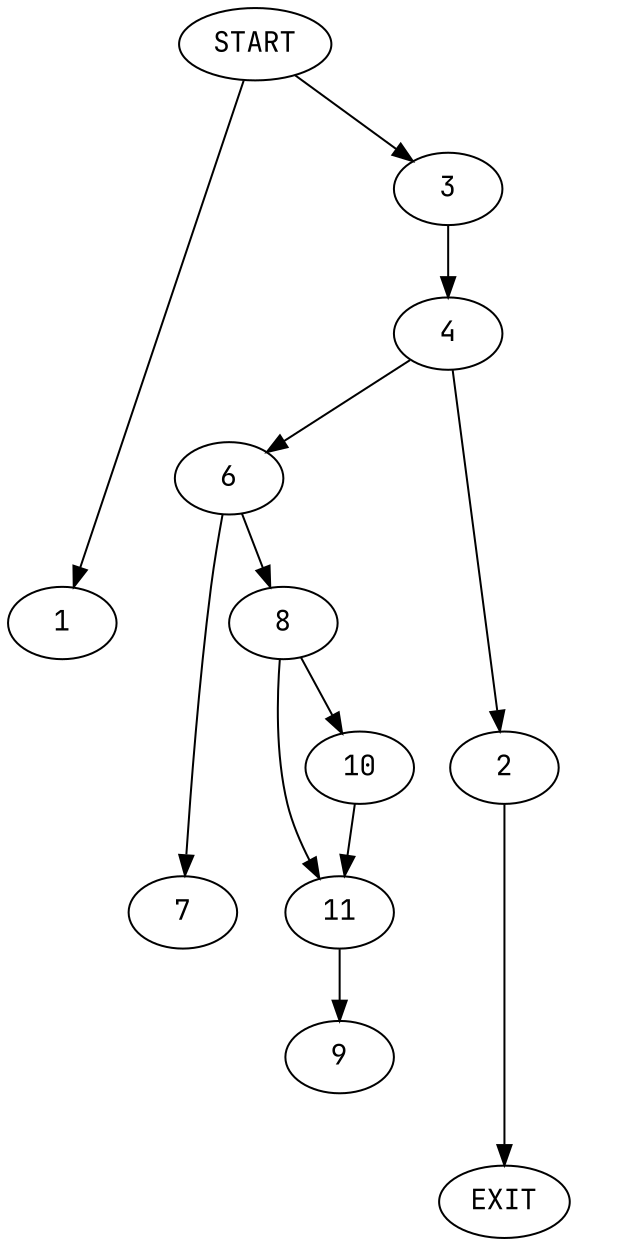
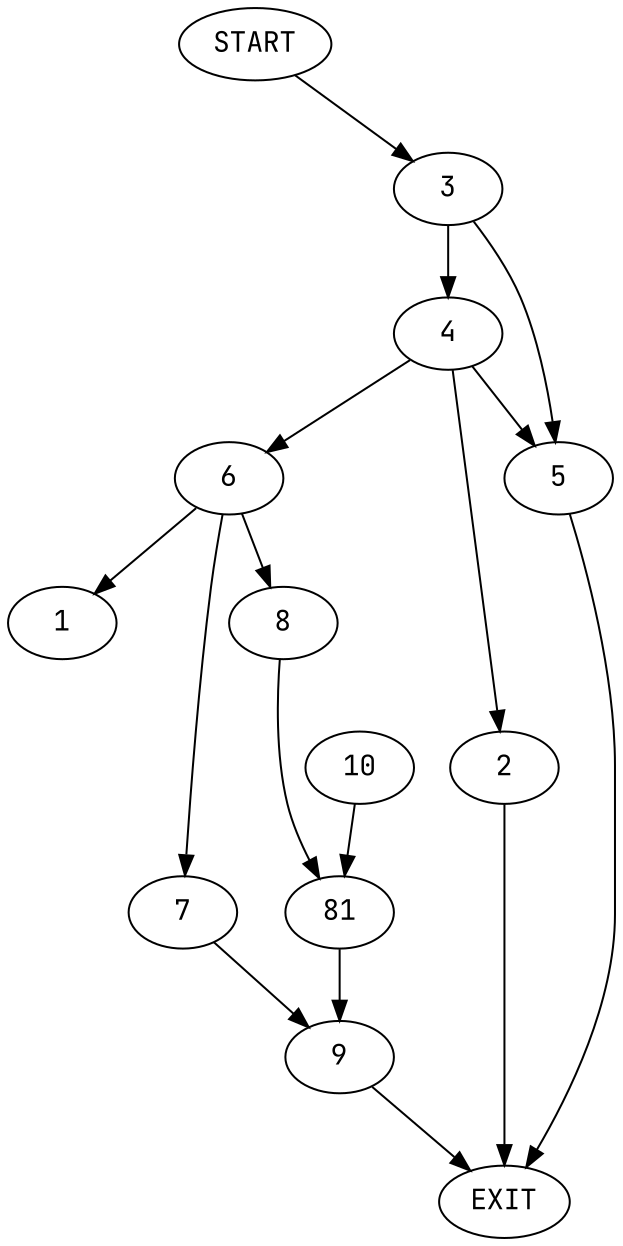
edge "START" -> "1": now "6" -> "1"
node "5": added
edge "8" -> "10": removed
node "11": label "11" -> "81"
edge "7" -> "9": added
edge "9" -> "EXIT": added
